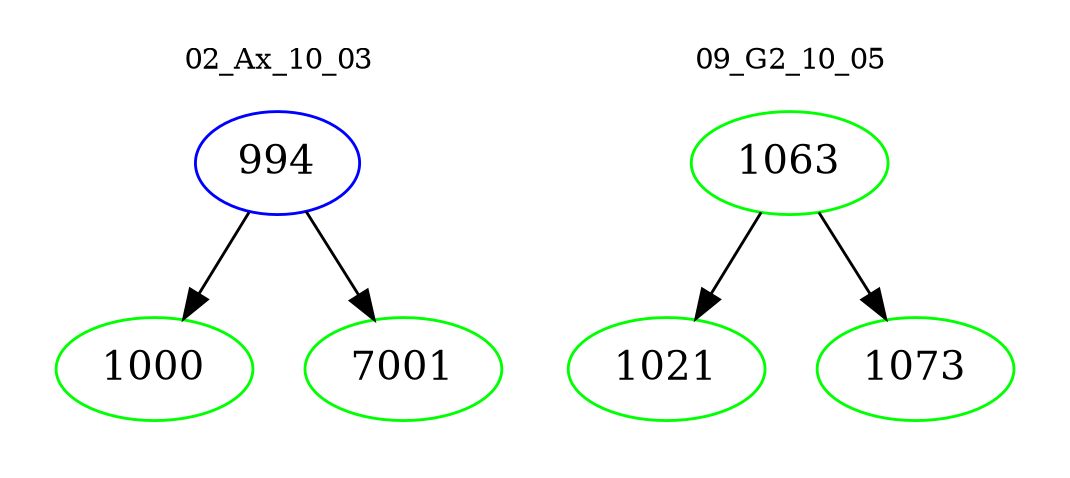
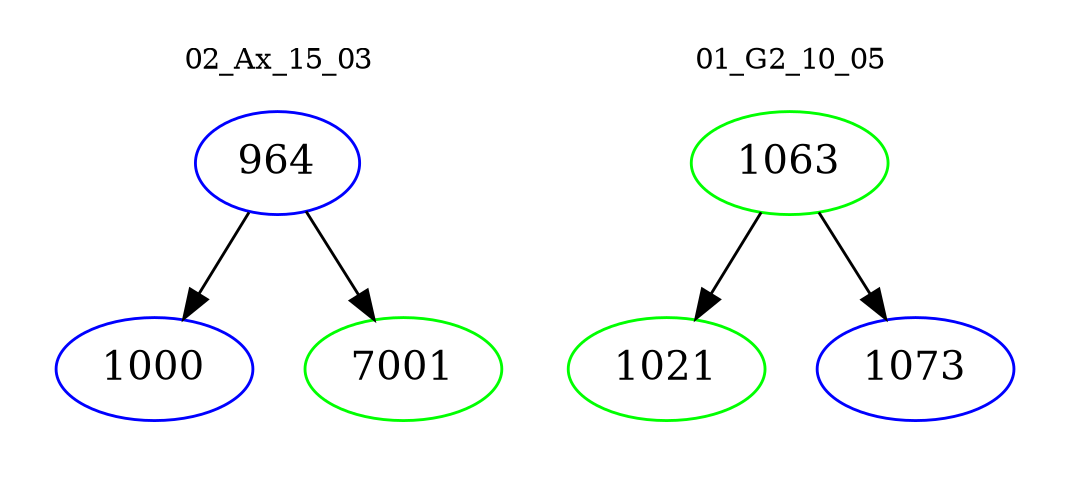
cluster "02_Ax_10_03": label "02_Ax_10_03" -> "02_Ax_15_03"
cluster "09_G2_10_05": label "09_G2_10_05" -> "01_G2_10_05"
node "994": label "994" -> "964"
node "1000": color green -> blue
node "1073": color green -> blue
